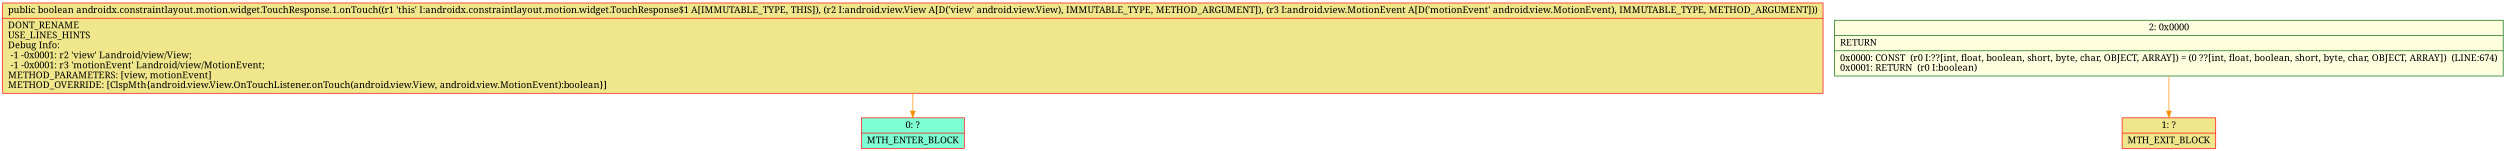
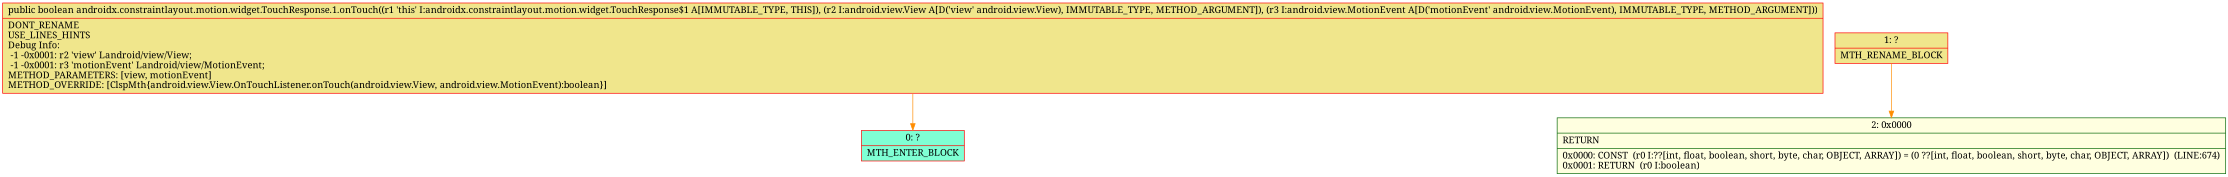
edge "2: 0x0000" -> "1: ?": reversed
node "1: ?": text "MTH_EXIT_BLOCK" -> "MTH_RENAME_BLOCK"
